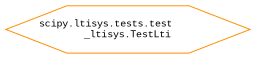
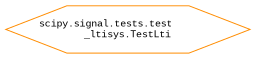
node "scipy.ltisys.tests.test _ltisys.TestLti": label "scipy.ltisys.tests.test _ltisys.TestLti" -> "scipy.signal.tests.test _ltisys.TestLti"
